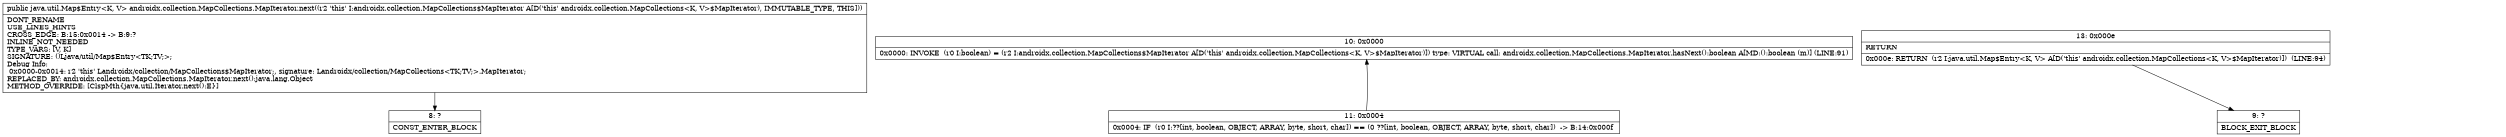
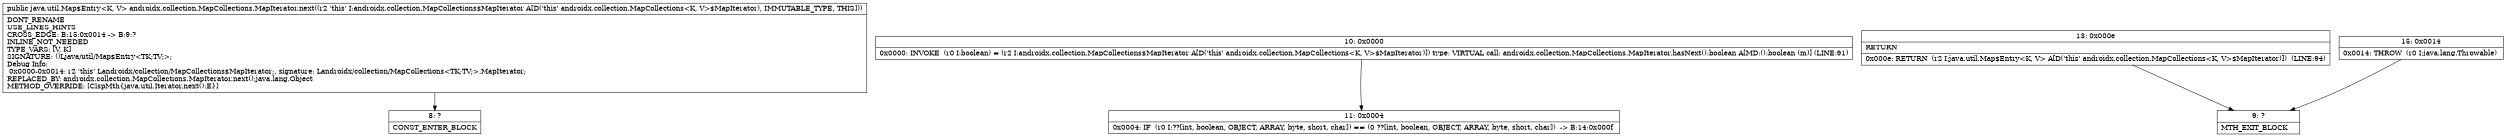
node "15: 0x0014": added
edge "11: 0x0004" -> "10: 0x0000": reversed
node "9: ?": text "BLOCK_EXIT_BLOCK" -> "MTH_EXIT_BLOCK"
